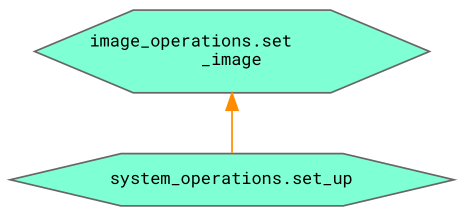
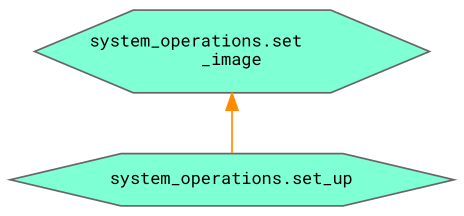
node "image_operations.set _image": label "image_operations.set _image" -> "system_operations.set _image"
